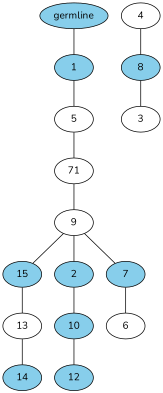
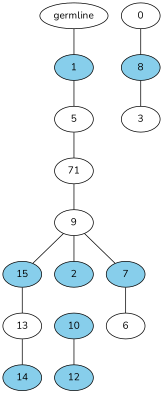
node "germline": fillcolor skyblue -> white
node "4": label "4" -> "0"
edge "2" -- "10": removed
